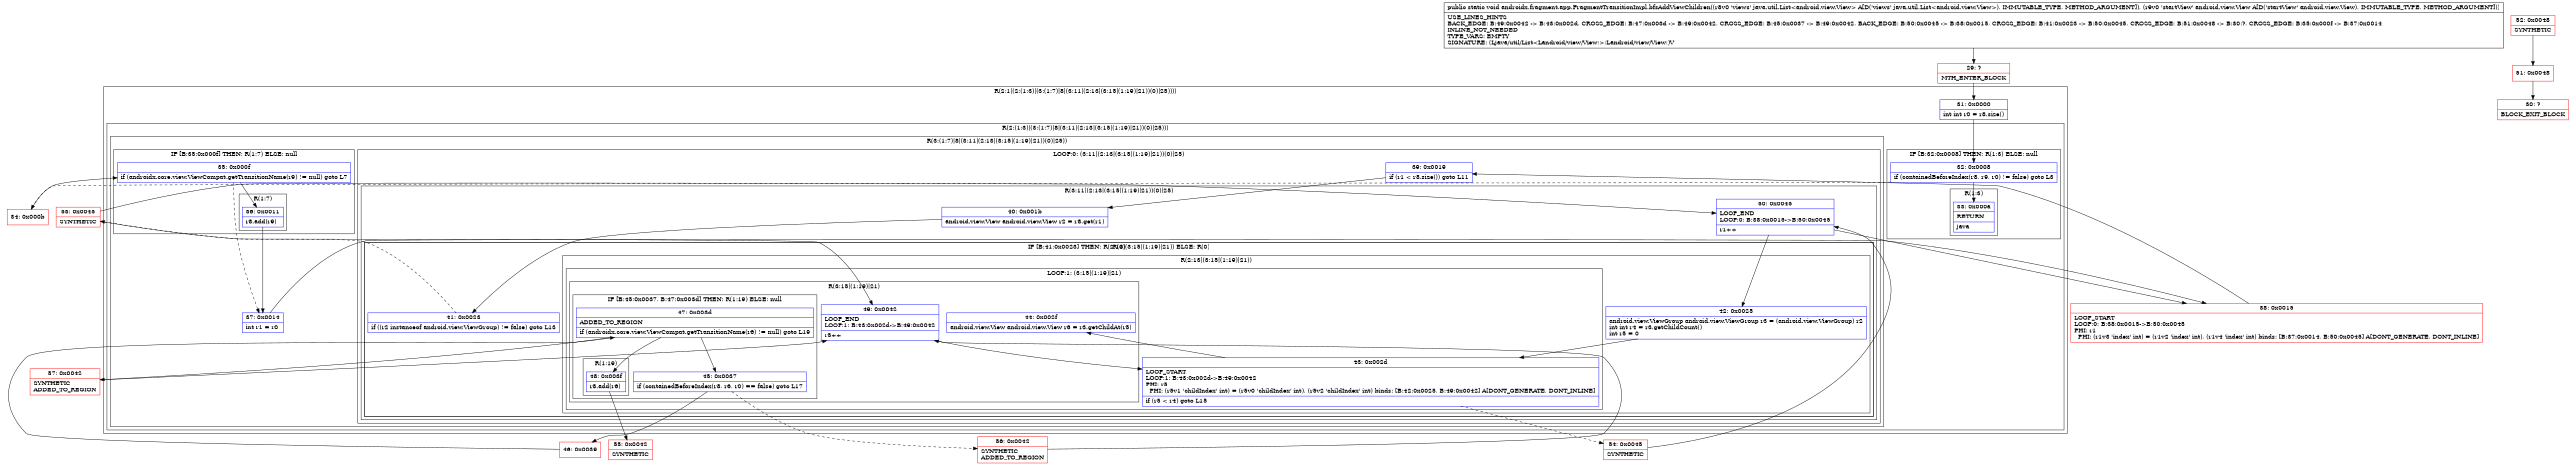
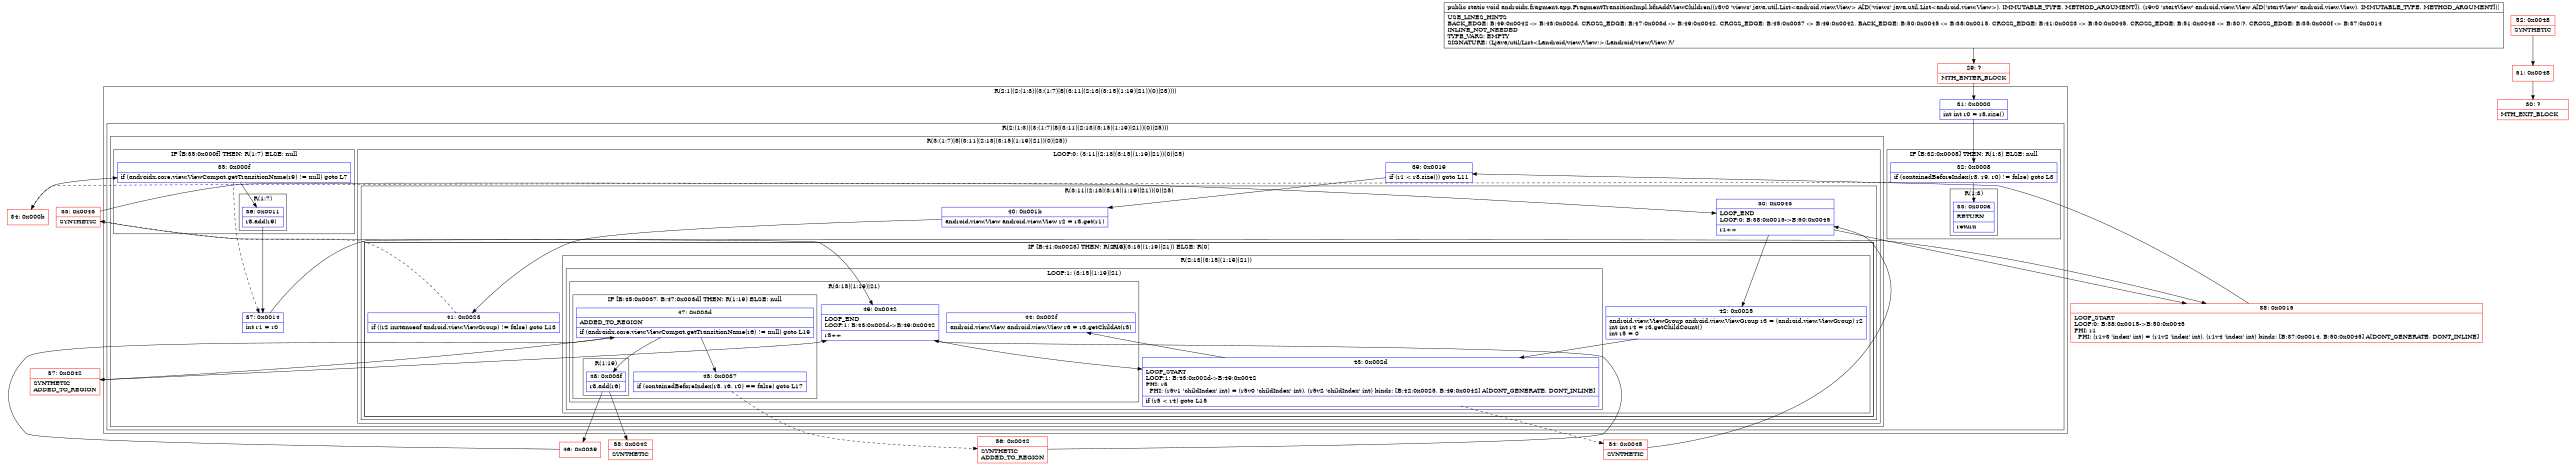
node "30: ?": text "BLOCK_EXIT_BLOCK" -> "MTH_EXIT_BLOCK"
node "33: 0x000a": text "java" -> "return"
edge "45: 0x0037" -> "46: 0x0039": now "48: 0x003f" -> "46: 0x0039"
